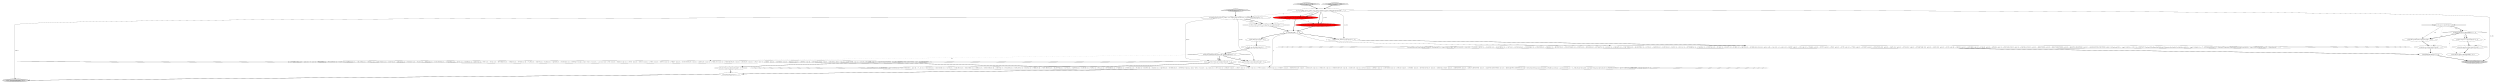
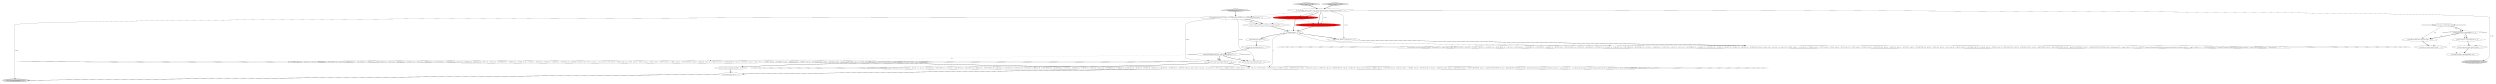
node "{exitRule()}@@@54@@@['1', '1', '0']": removed
